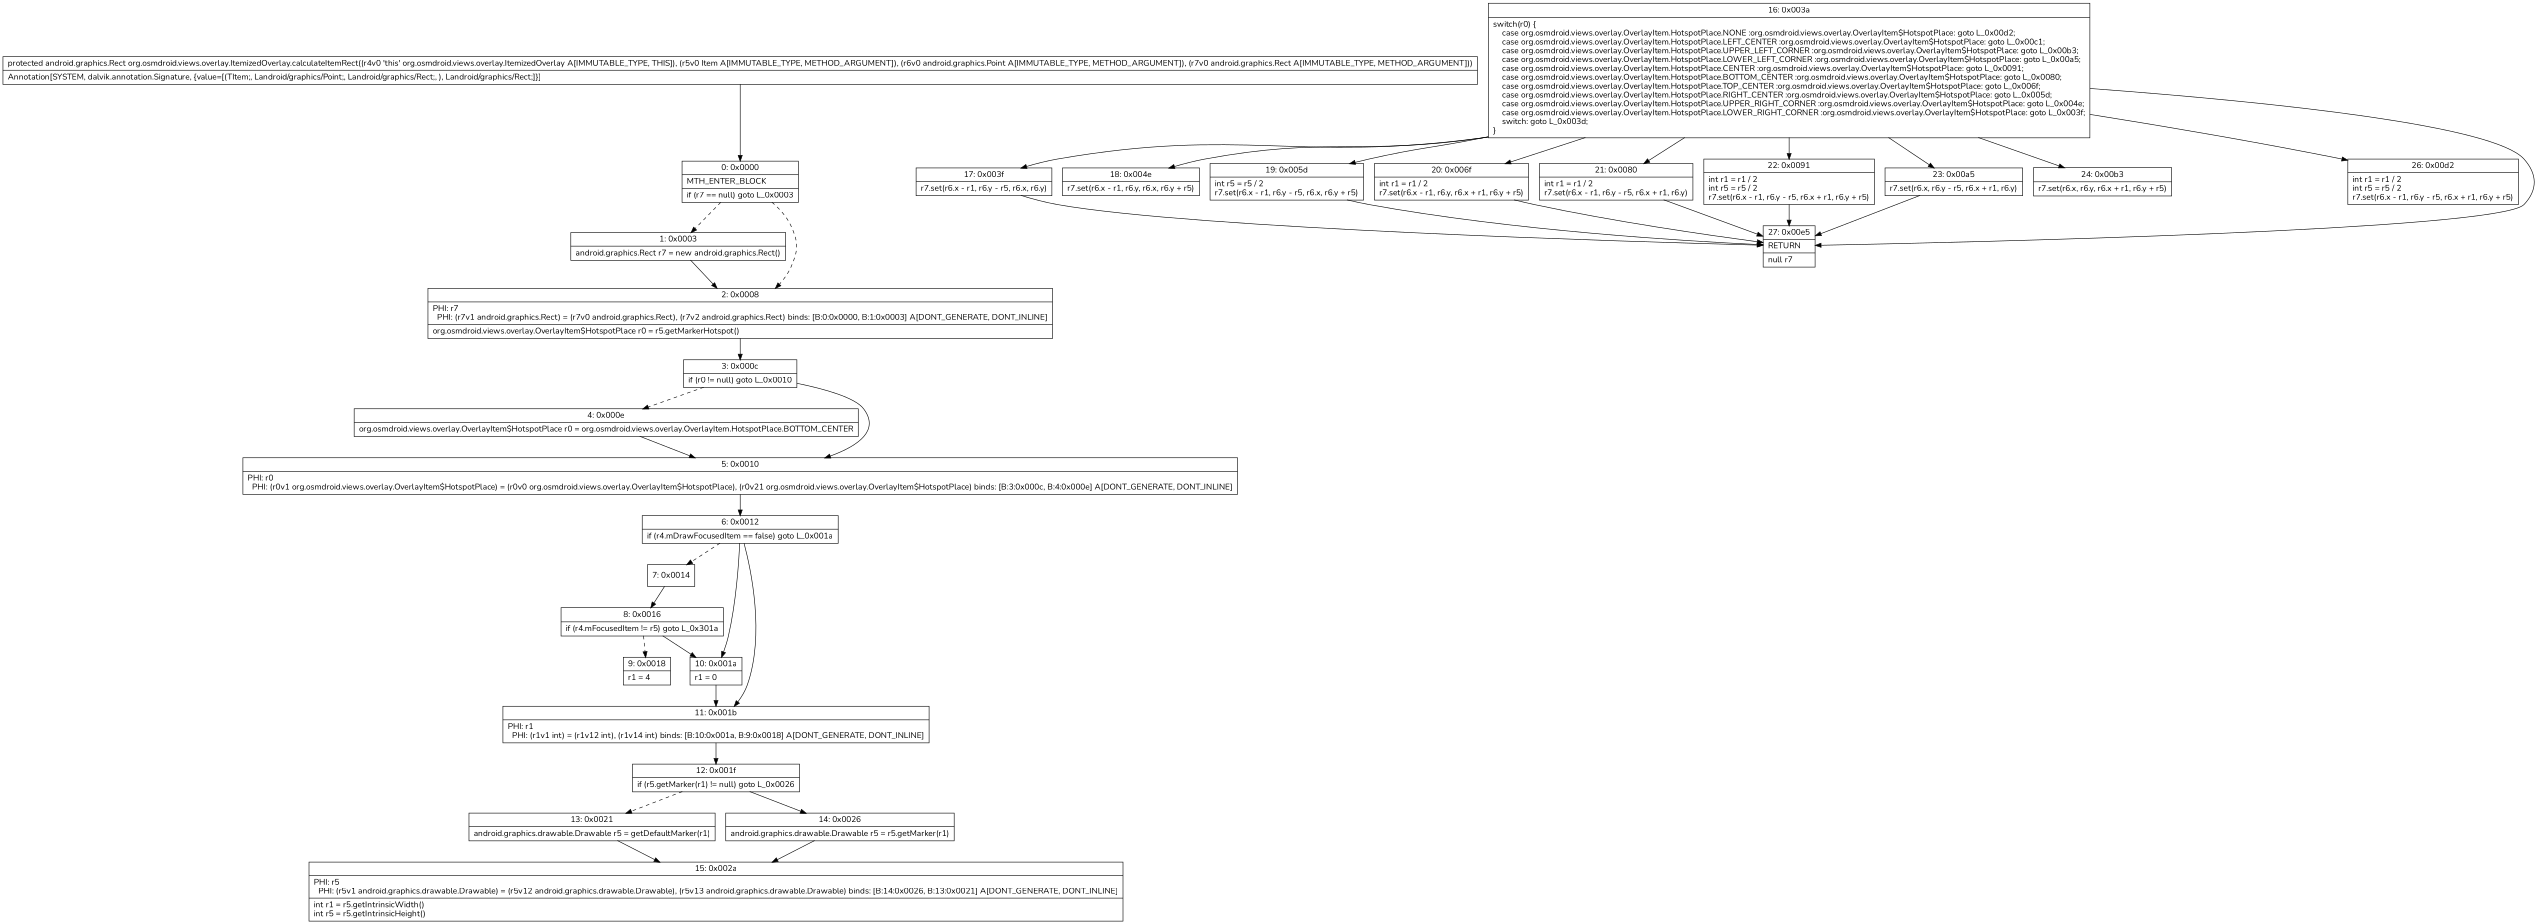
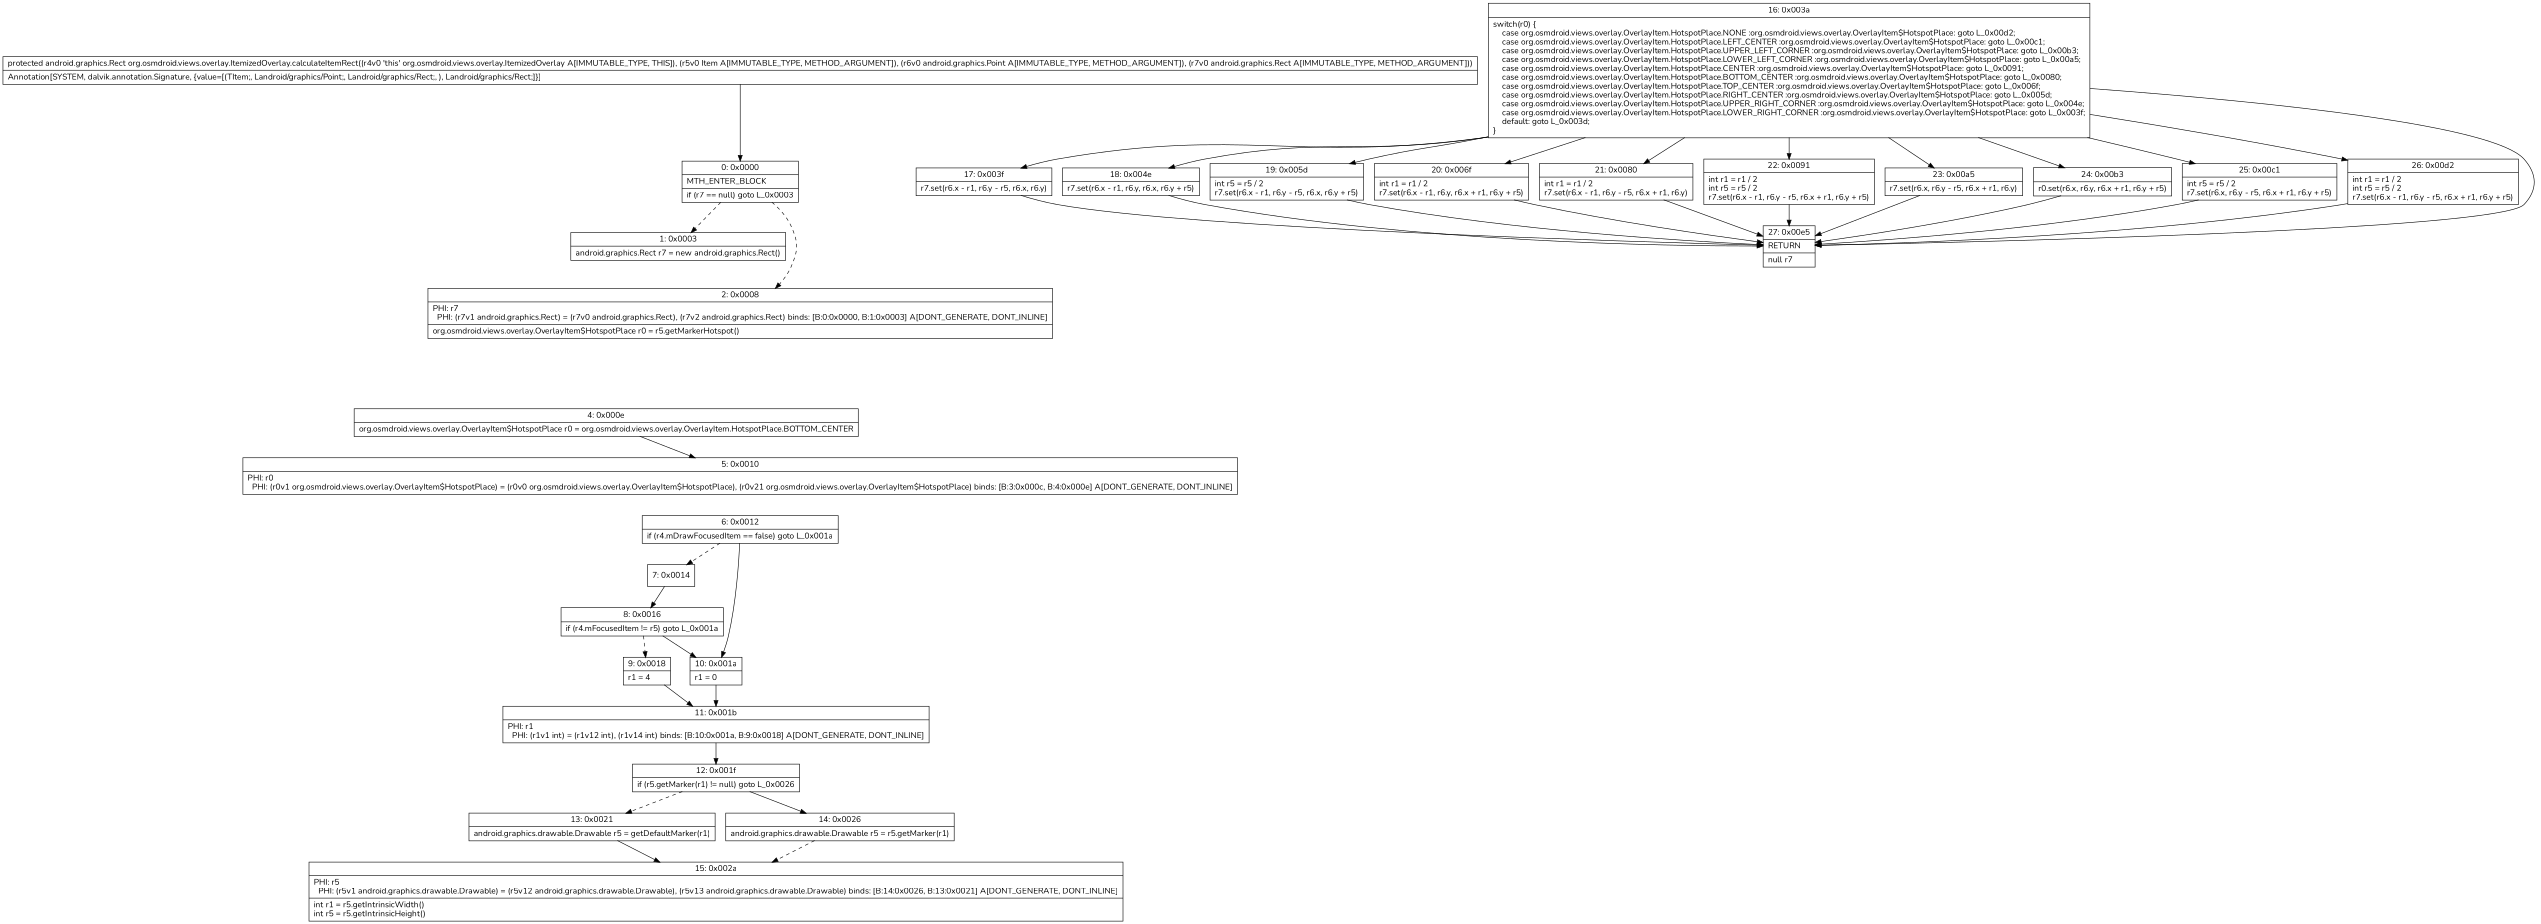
node "16: 0x003a": text "switch: goto L_0x003d;" -> "default: goto L_0x003d;"
node "25: 0x00c1": added
node "24: 0x00b3": text "r7.set(r6.x, r6.y, r6.x + r1, r6.y + r5)" -> "r0.set(r6.x, r6.y, r6.x + r1, r6.y + r5)"
edge "24: 0x00b3" -> "27: 0x00e5": added
edge "18: 0x004e" -> "27: 0x00e5": added
edge "26: 0x00d2" -> "27: 0x00e5": added
edge "1: 0x0003" -> "2: 0x0008": removed
node "3: 0x000c": removed
edge "5: 0x0010" -> "6: 0x0012": removed
edge "6: 0x0012" -> "11: 0x001b": now "9: 0x0018" -> "11: 0x001b"
node "8: 0x0016": text "if (r4.mFocusedItem != r5) goto L_0x301a" -> "if (r4.mFocusedItem != r5) goto L_0x001a"
edge "14: 0x0026" -> "15: 0x002a": style solid -> dashed
